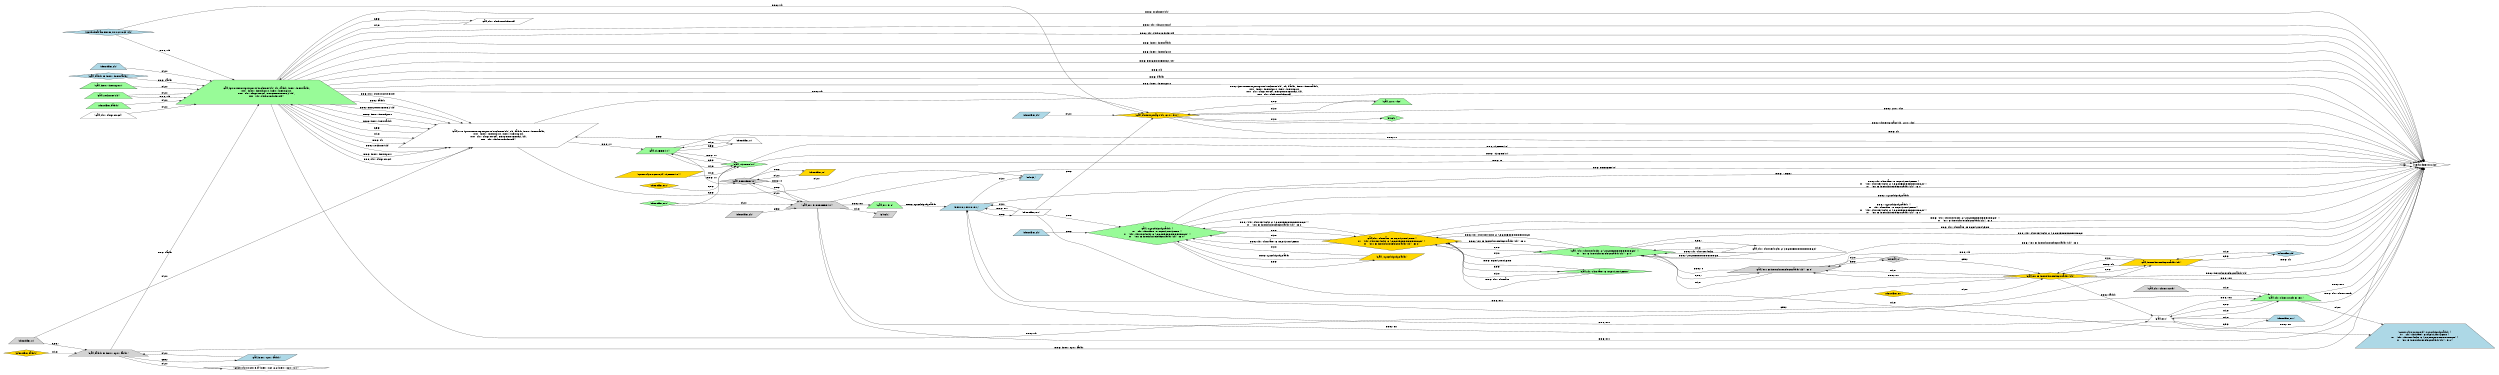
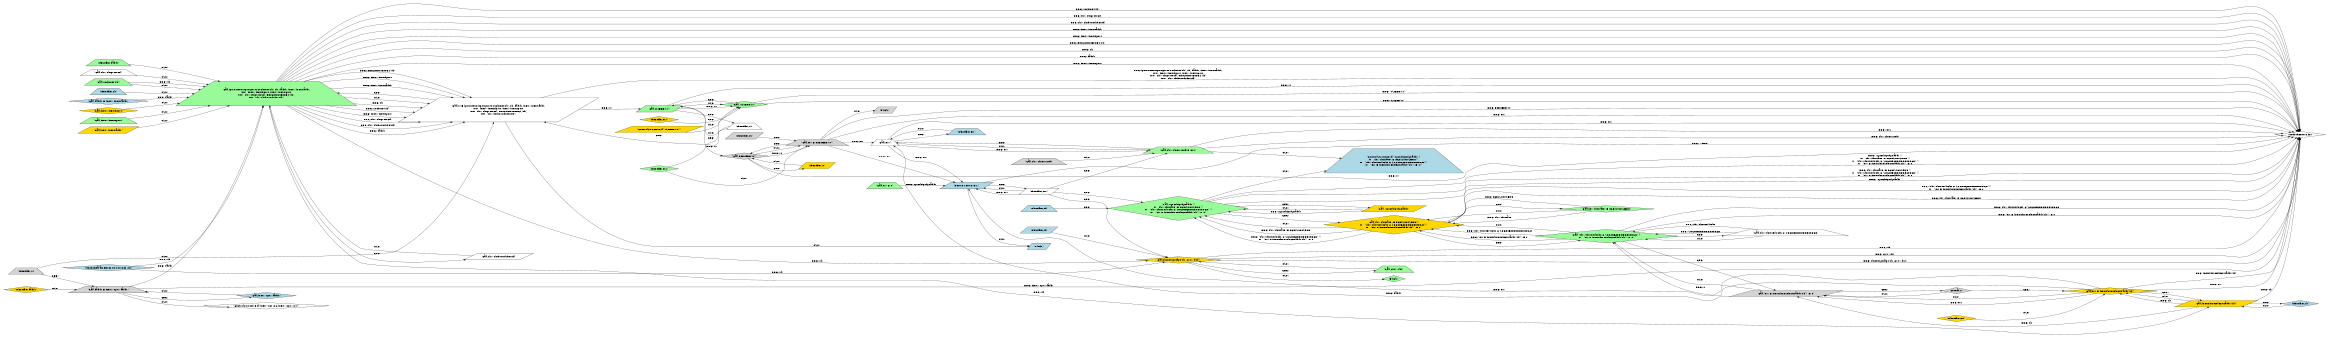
node "(Call,inet->inet_dport)": added
node "(Call,inet->inet_saddr)": added
edge "(Call,err = PTR_ERR(rt))" -> "(Call,err = 0)": now "(Call,err = PTR_ERR(rt))" -> "(Return,return err;)"
node "(Call,inet->opt->faddr)": shape parallelogram -> diamond
